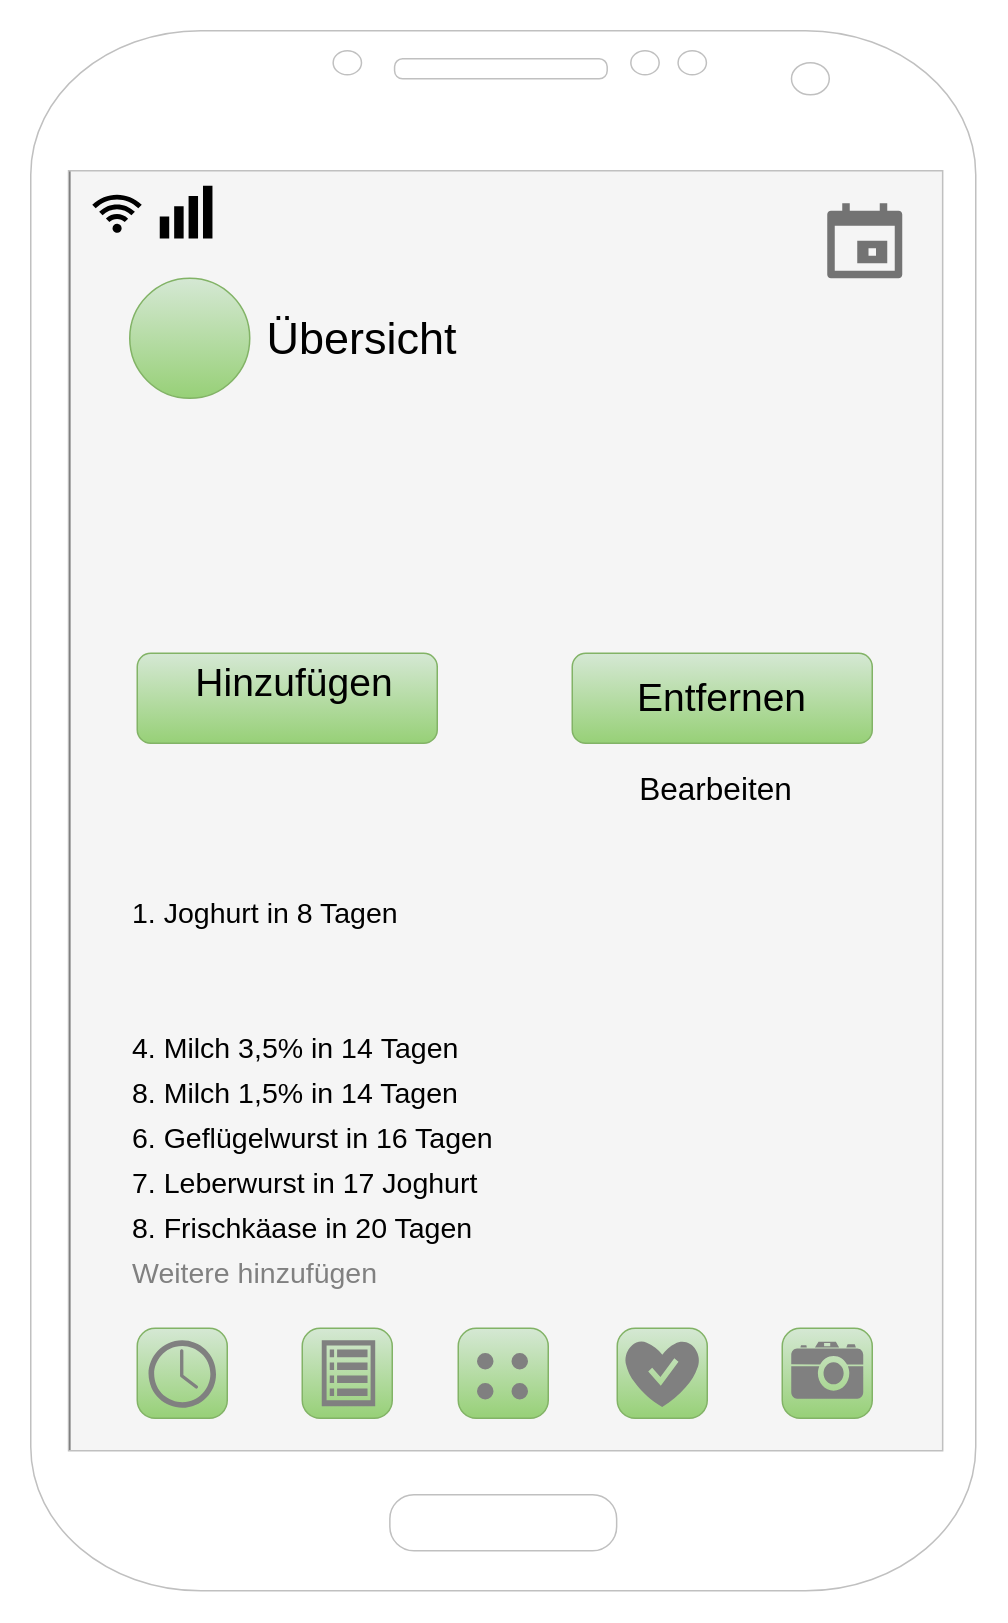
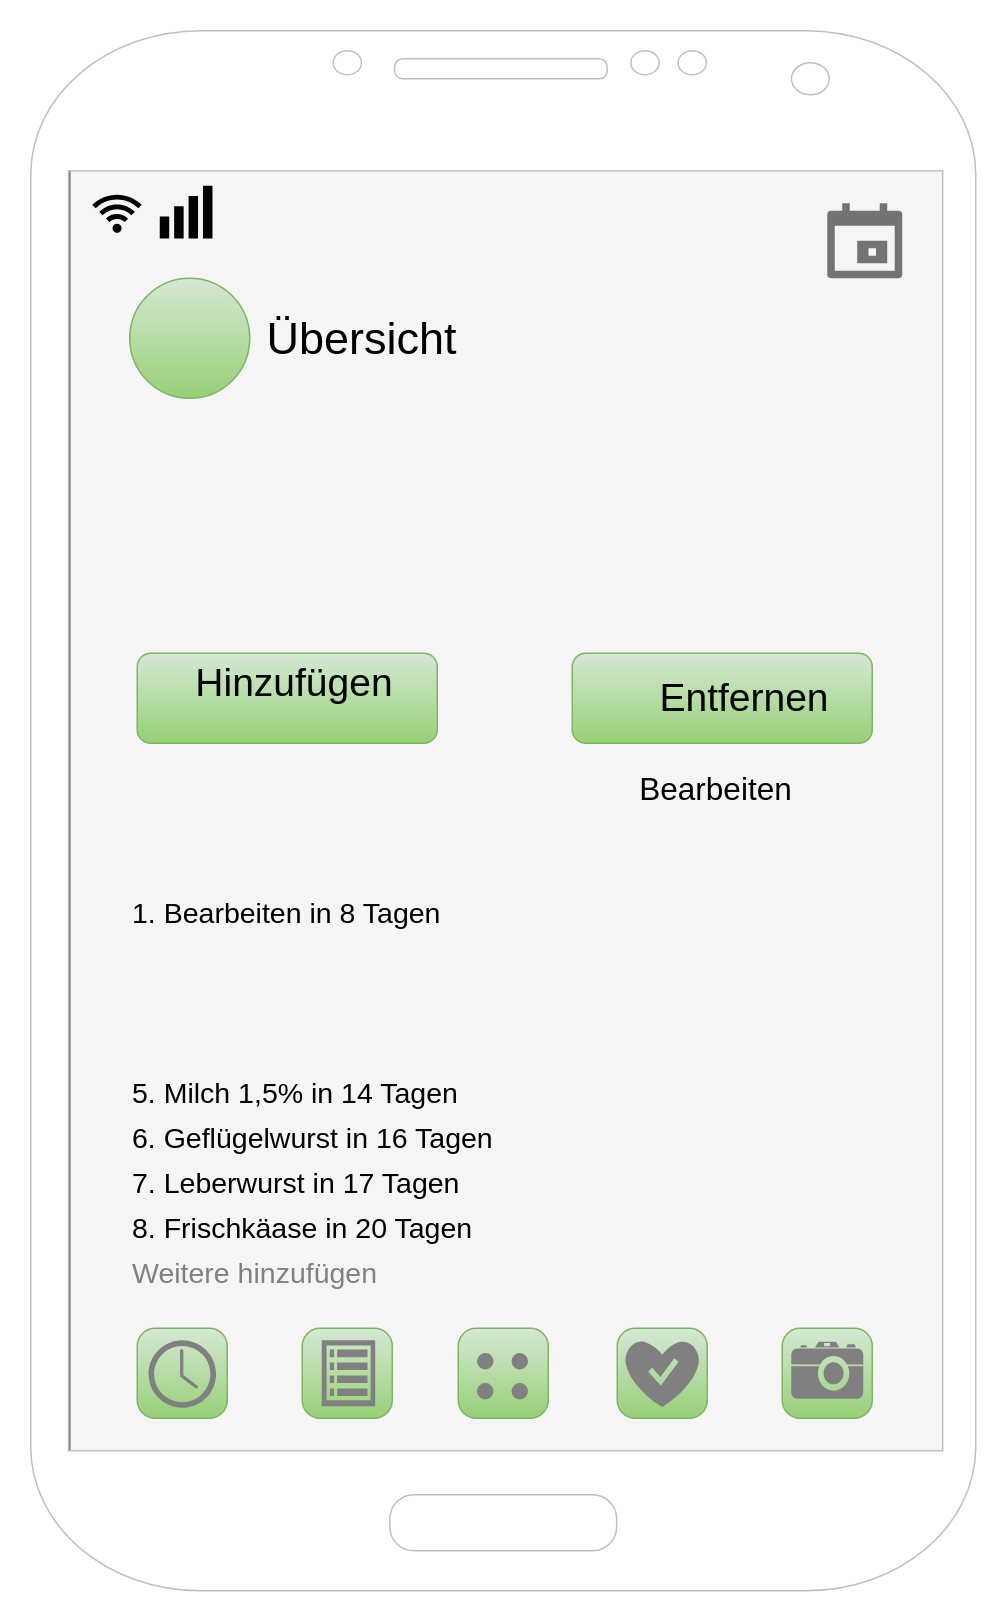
node "Entfernen": moved (722, 698) -> (745, 698)
node "1. Joghurt in 8 Tagen": label "1. Joghurt in 8 Tagen" -> "1. Bearbeiten in 8 Tagen"
node "4. Milch 3,5% in 14 Tagen": removed
node "8. Milch 1,5% in 14 Tagen": label "8. Milch 1,5% in 14 Tagen" -> "5. Milch 1,5% in 14 Tagen"
node "7. Leberwurst in 17 Joghurt": label "7. Leberwurst in 17 Joghurt" -> "7. Leberwurst in 17 Tagen"
